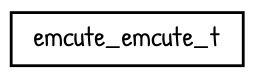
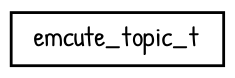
node "emcute_emcute_t": label "emcute_emcute_t" -> "emcute_topic_t"
